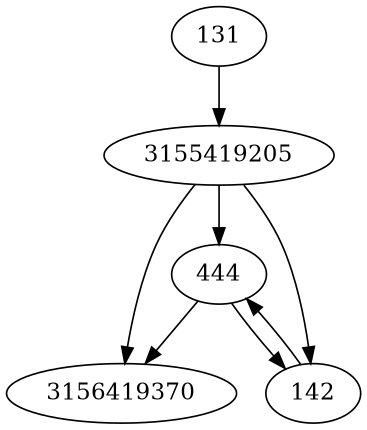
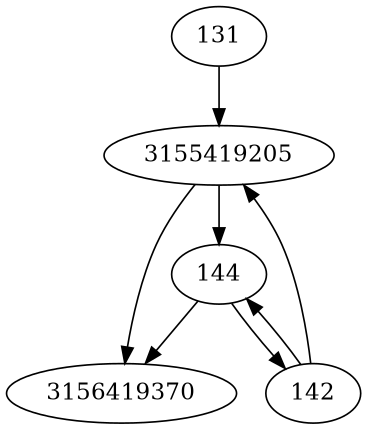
edge "3155419205" -> "142": reversed
node "444": label "444" -> "144"
